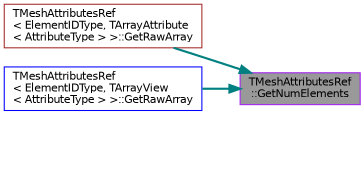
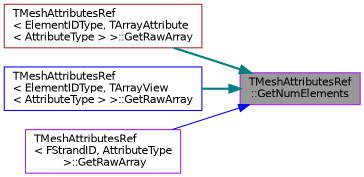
node "TMeshAttributesRef < FStrandID, AttributeType >::GetRawArray": added
